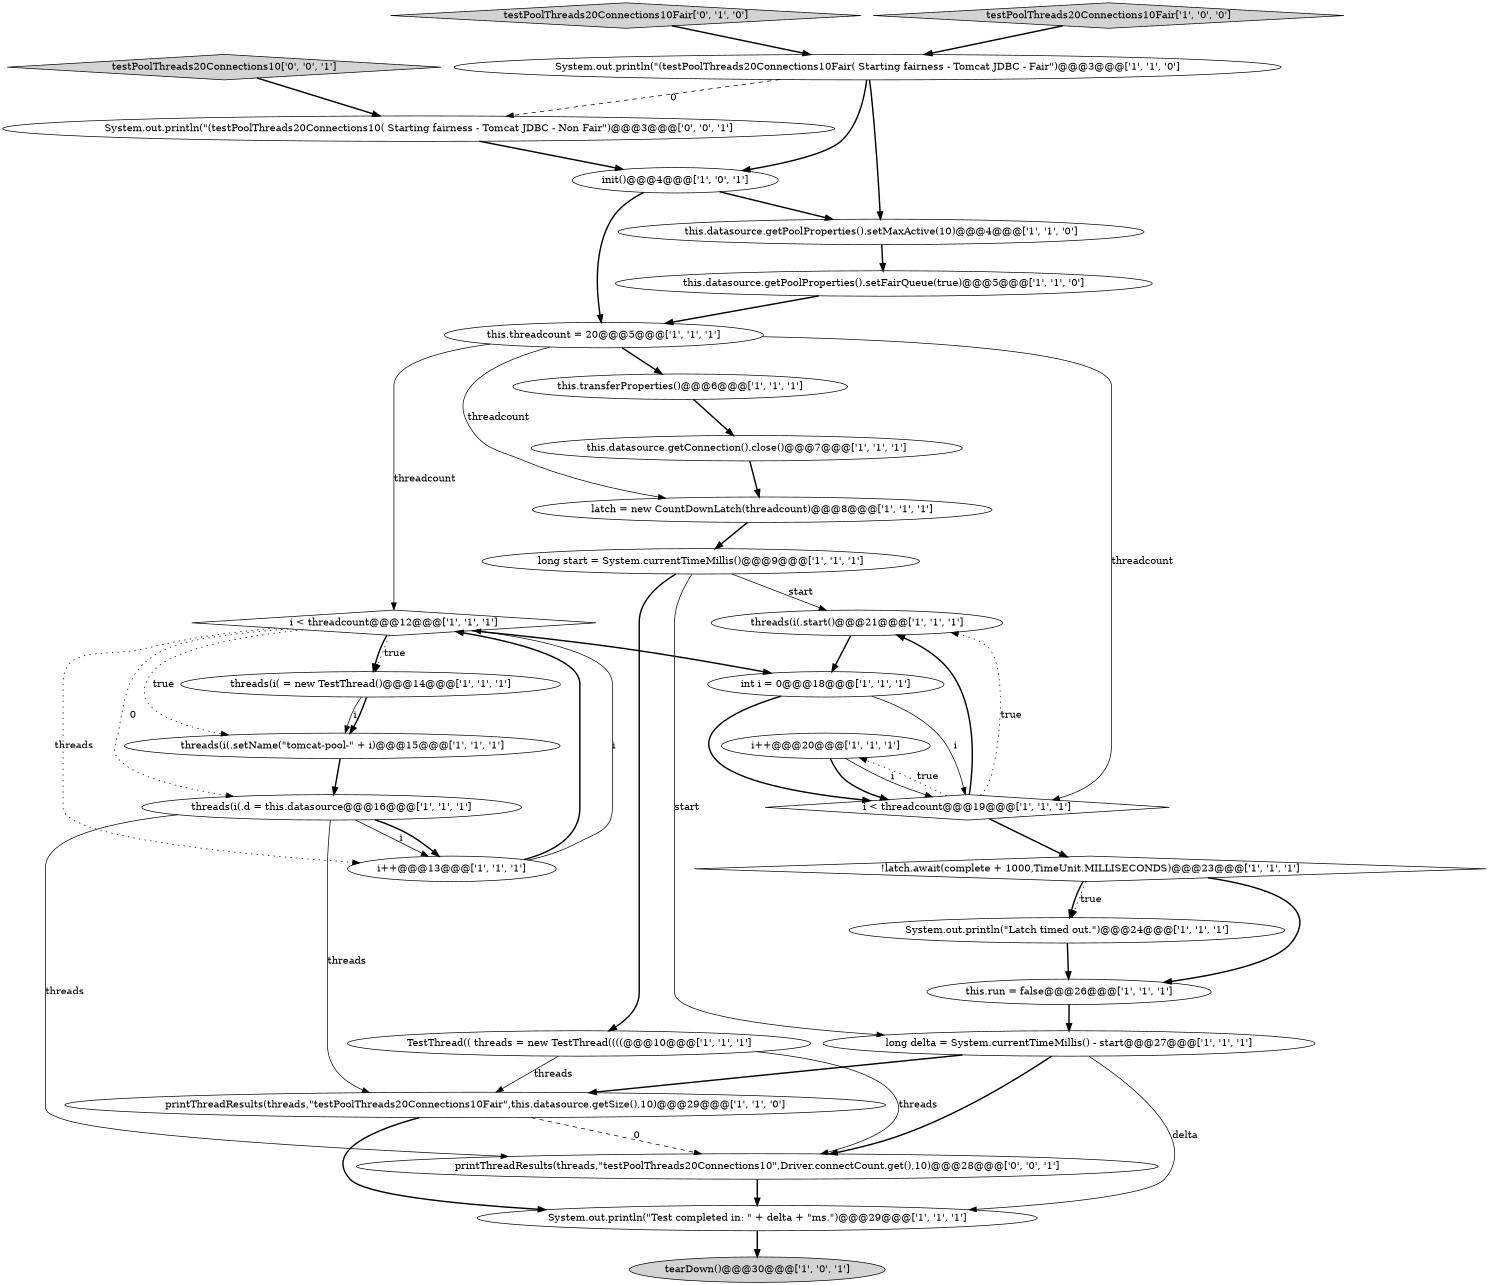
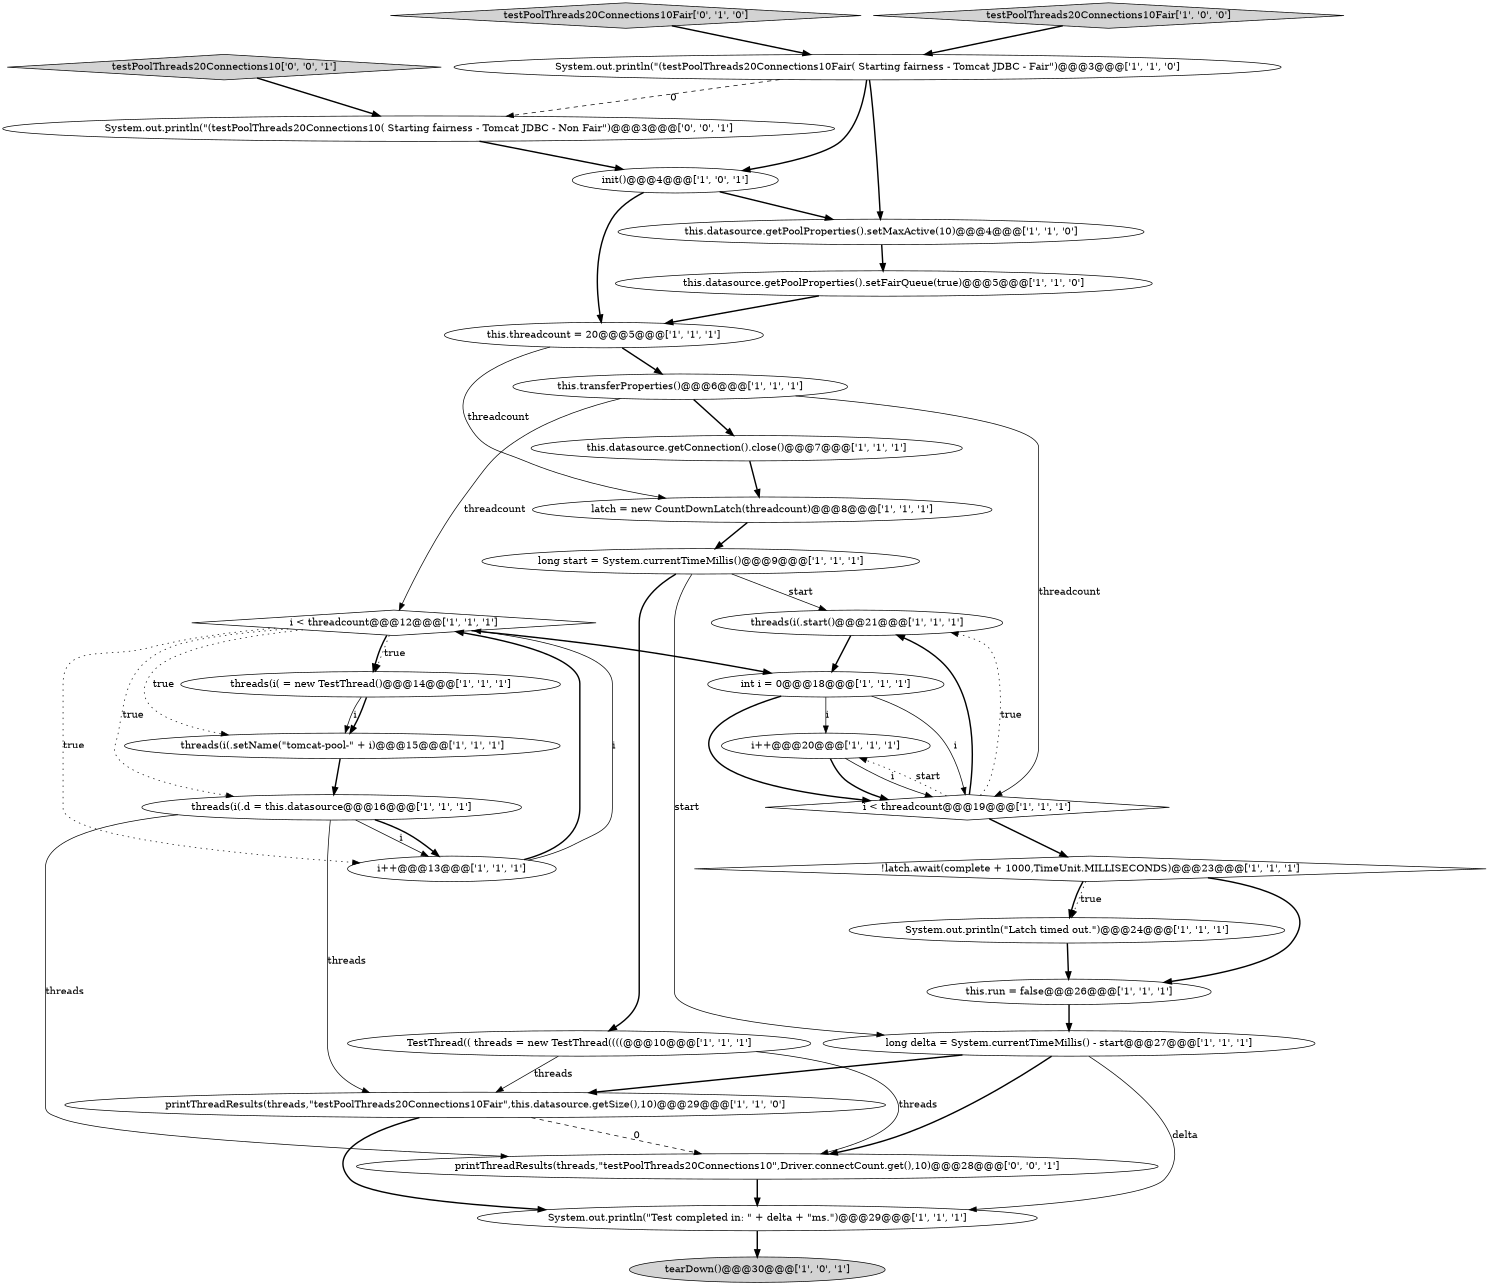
edge "this.threadcount = 20@@@5@@@['1', '1', '1']" -> "i < threadcount@@@19@@@['1', '1', '1']": now "this.transferProperties()@@@6@@@['1', '1', '1']" -> "i < threadcount@@@19@@@['1', '1', '1']"
edge "this.threadcount = 20@@@5@@@['1', '1', '1']" -> "i < threadcount@@@12@@@['1', '1', '1']": now "this.transferProperties()@@@6@@@['1', '1', '1']" -> "i < threadcount@@@12@@@['1', '1', '1']"
edge "int i = 0@@@18@@@['1', '1', '1']" -> "i++@@@20@@@['1', '1', '1']": added, label "i"
edge "i < threadcount@@@12@@@['1', '1', '1']" -> "threads(i(.d = this.datasource@@@16@@@['1', '1', '1']": label "0" -> "true"
edge "i < threadcount@@@12@@@['1', '1', '1']" -> "i++@@@13@@@['1', '1', '1']": label "threads" -> "true"
edge "i < threadcount@@@19@@@['1', '1', '1']" -> "i++@@@20@@@['1', '1', '1']": label "true" -> "start"
